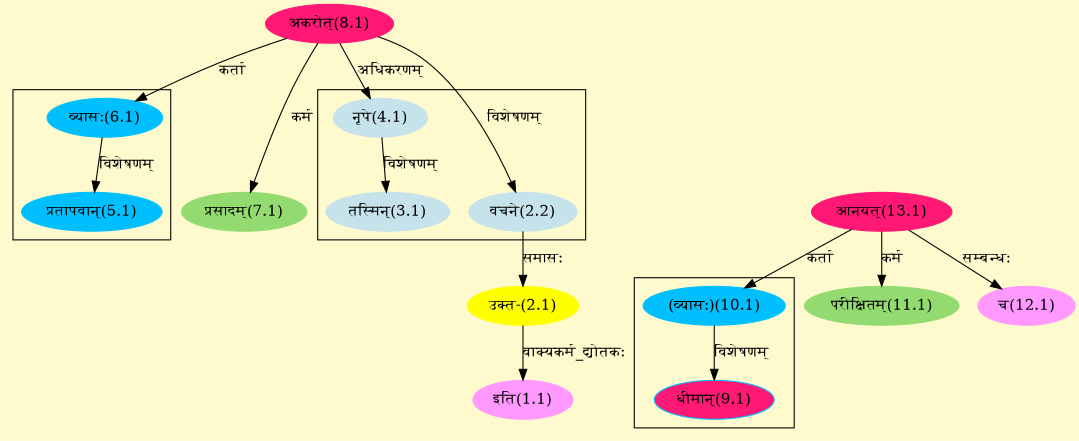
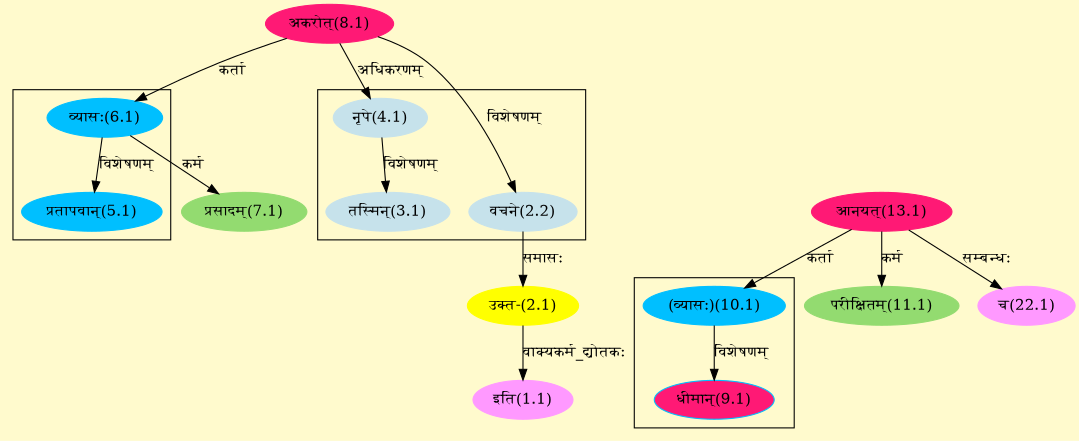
edge "अकरोत्(8.1)" -> "प्रसादम्(7.1)": now "व्यासः(6.1)" -> "प्रसादम्(7.1)"
node "च(12.1)": label "च(12.1)" -> "च(22.1)"
